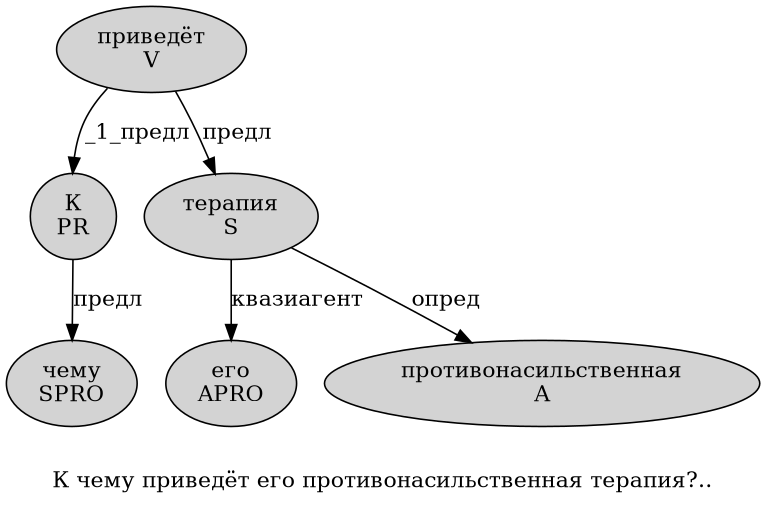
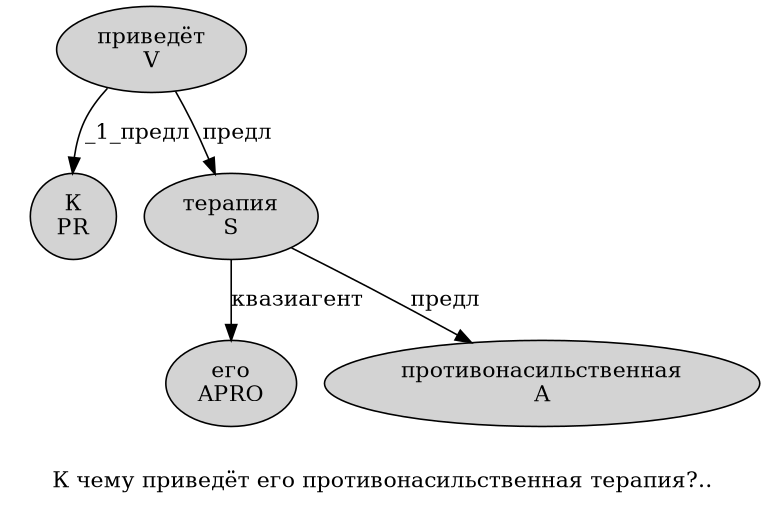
edge "терапия S" -> "противонасильственная A": label "опред" -> "предл"
node "чему SPRO": removed
